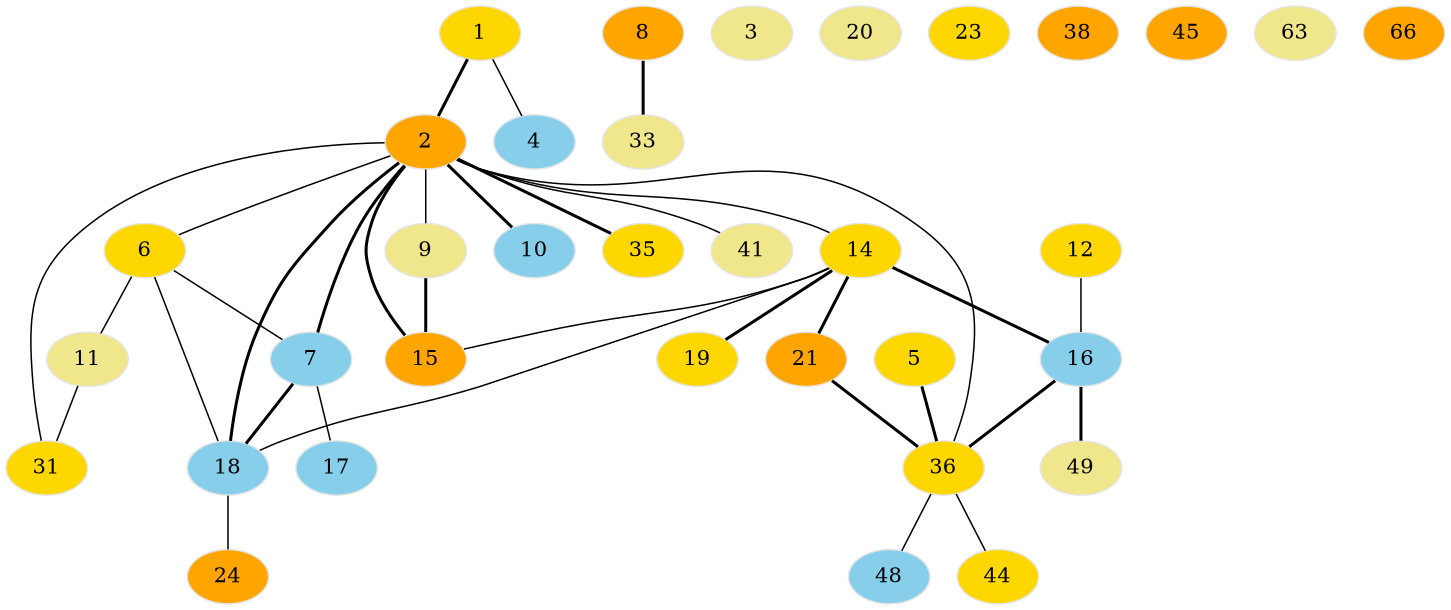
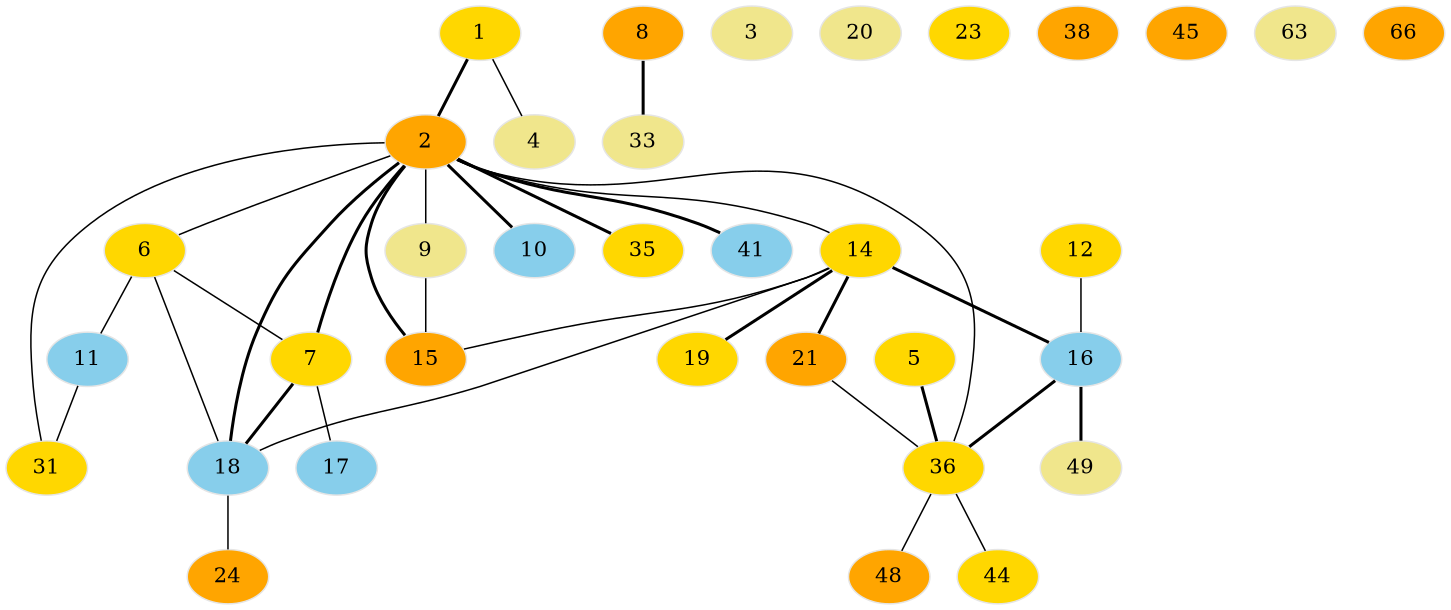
node "4": fillcolor skyblue -> khaki
edge "2" -- "41": style solid -> bold
node "41": fillcolor khaki -> skyblue
edge "9" -- "15": style bold -> solid
node "11": fillcolor khaki -> skyblue
node "7": fillcolor skyblue -> gold
edge "21" -- "36": style bold -> solid
node "48": fillcolor skyblue -> orange
